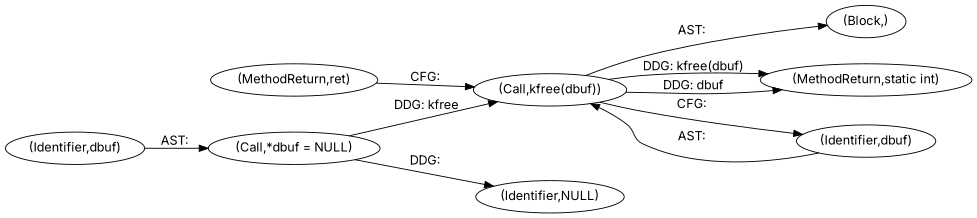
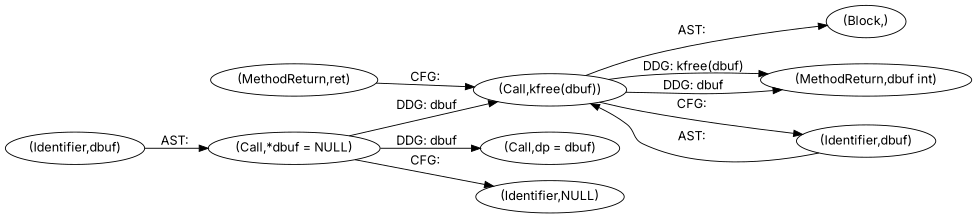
node "(MethodReturn,static int)": label "(MethodReturn,static int)" -> "(MethodReturn,dbuf int)"
edge "(Call,*dbuf = NULL)" -> "(Call,kfree(dbuf))": label "DDG: kfree" -> "DDG: dbuf"
node "(Call,dp = dbuf)": added
edge "(Call,*dbuf = NULL)" -> "(Identifier,NULL)": label "DDG: " -> "CFG: "
